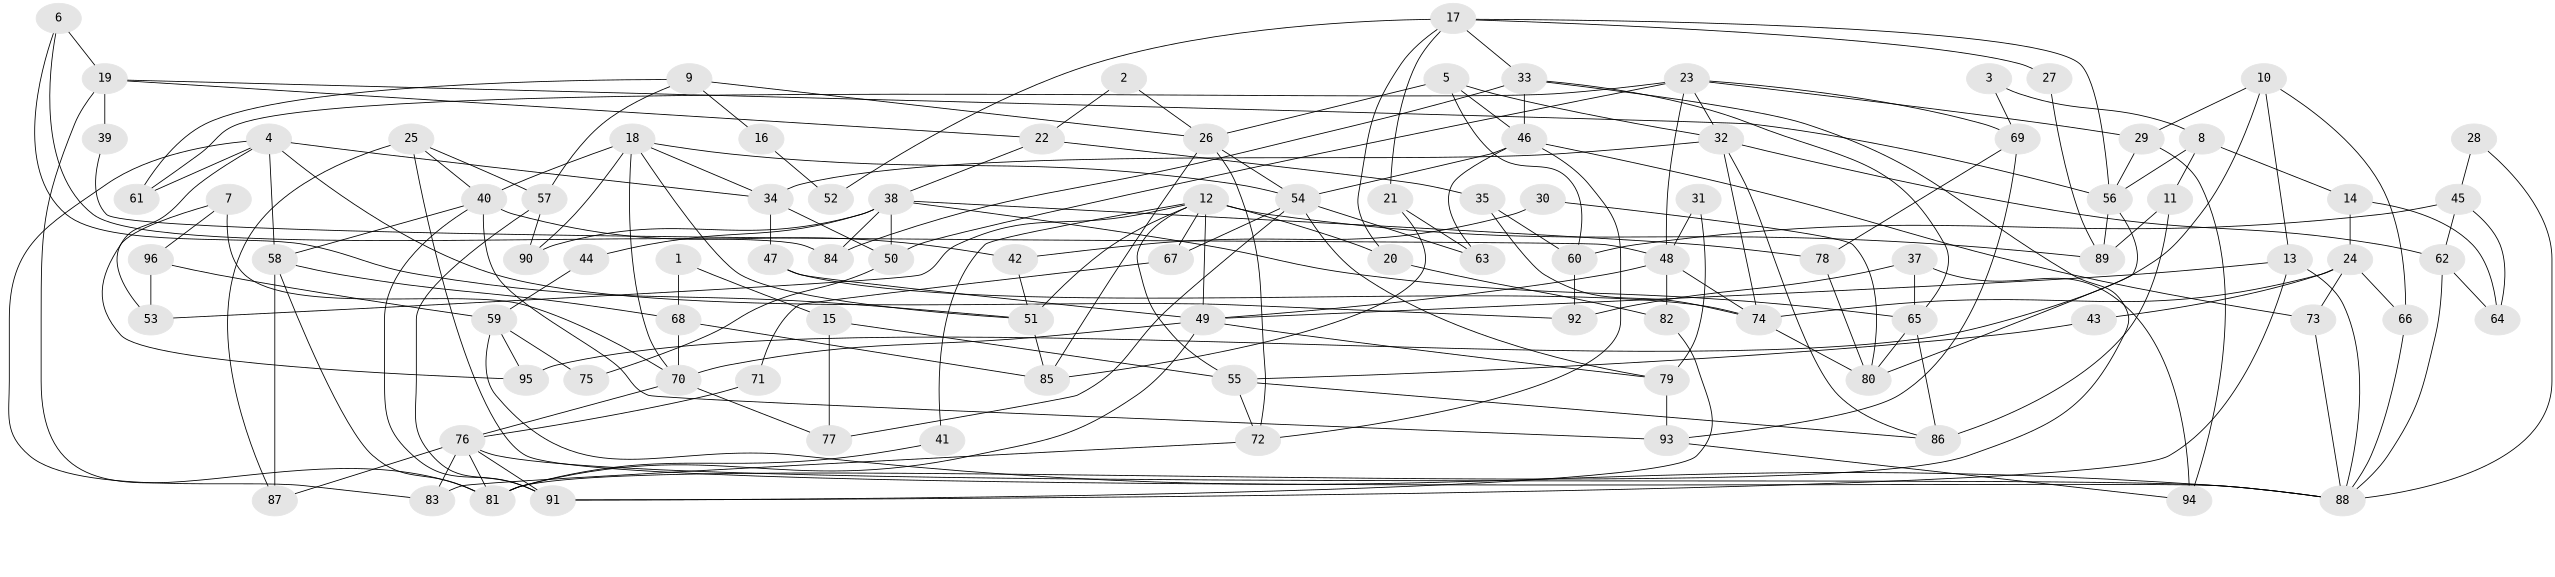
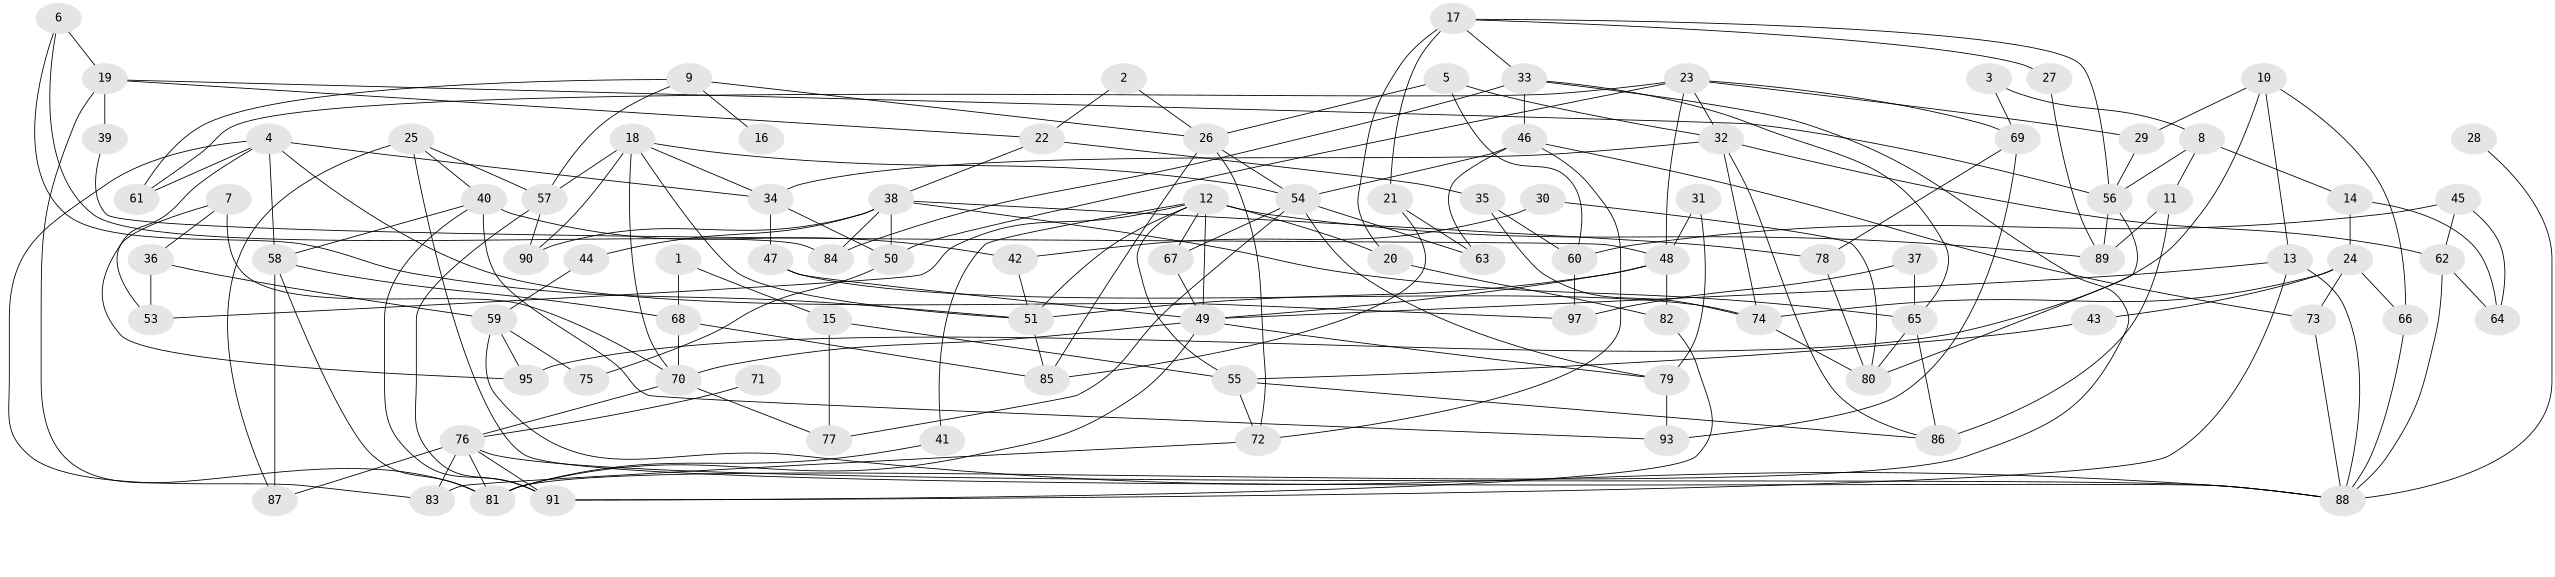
edge "5" -- "46": removed
edge "18" -- "40": now "18" -- "57"
edge "28" -- "45": removed
node "52": removed
node "96": label "96" -> "36"
edge "67" -- "71": now "67" -- "49"
edge "48" -- "74": now "48" -- "51"
node "92": label "92" -> "97"
node "94": removed
